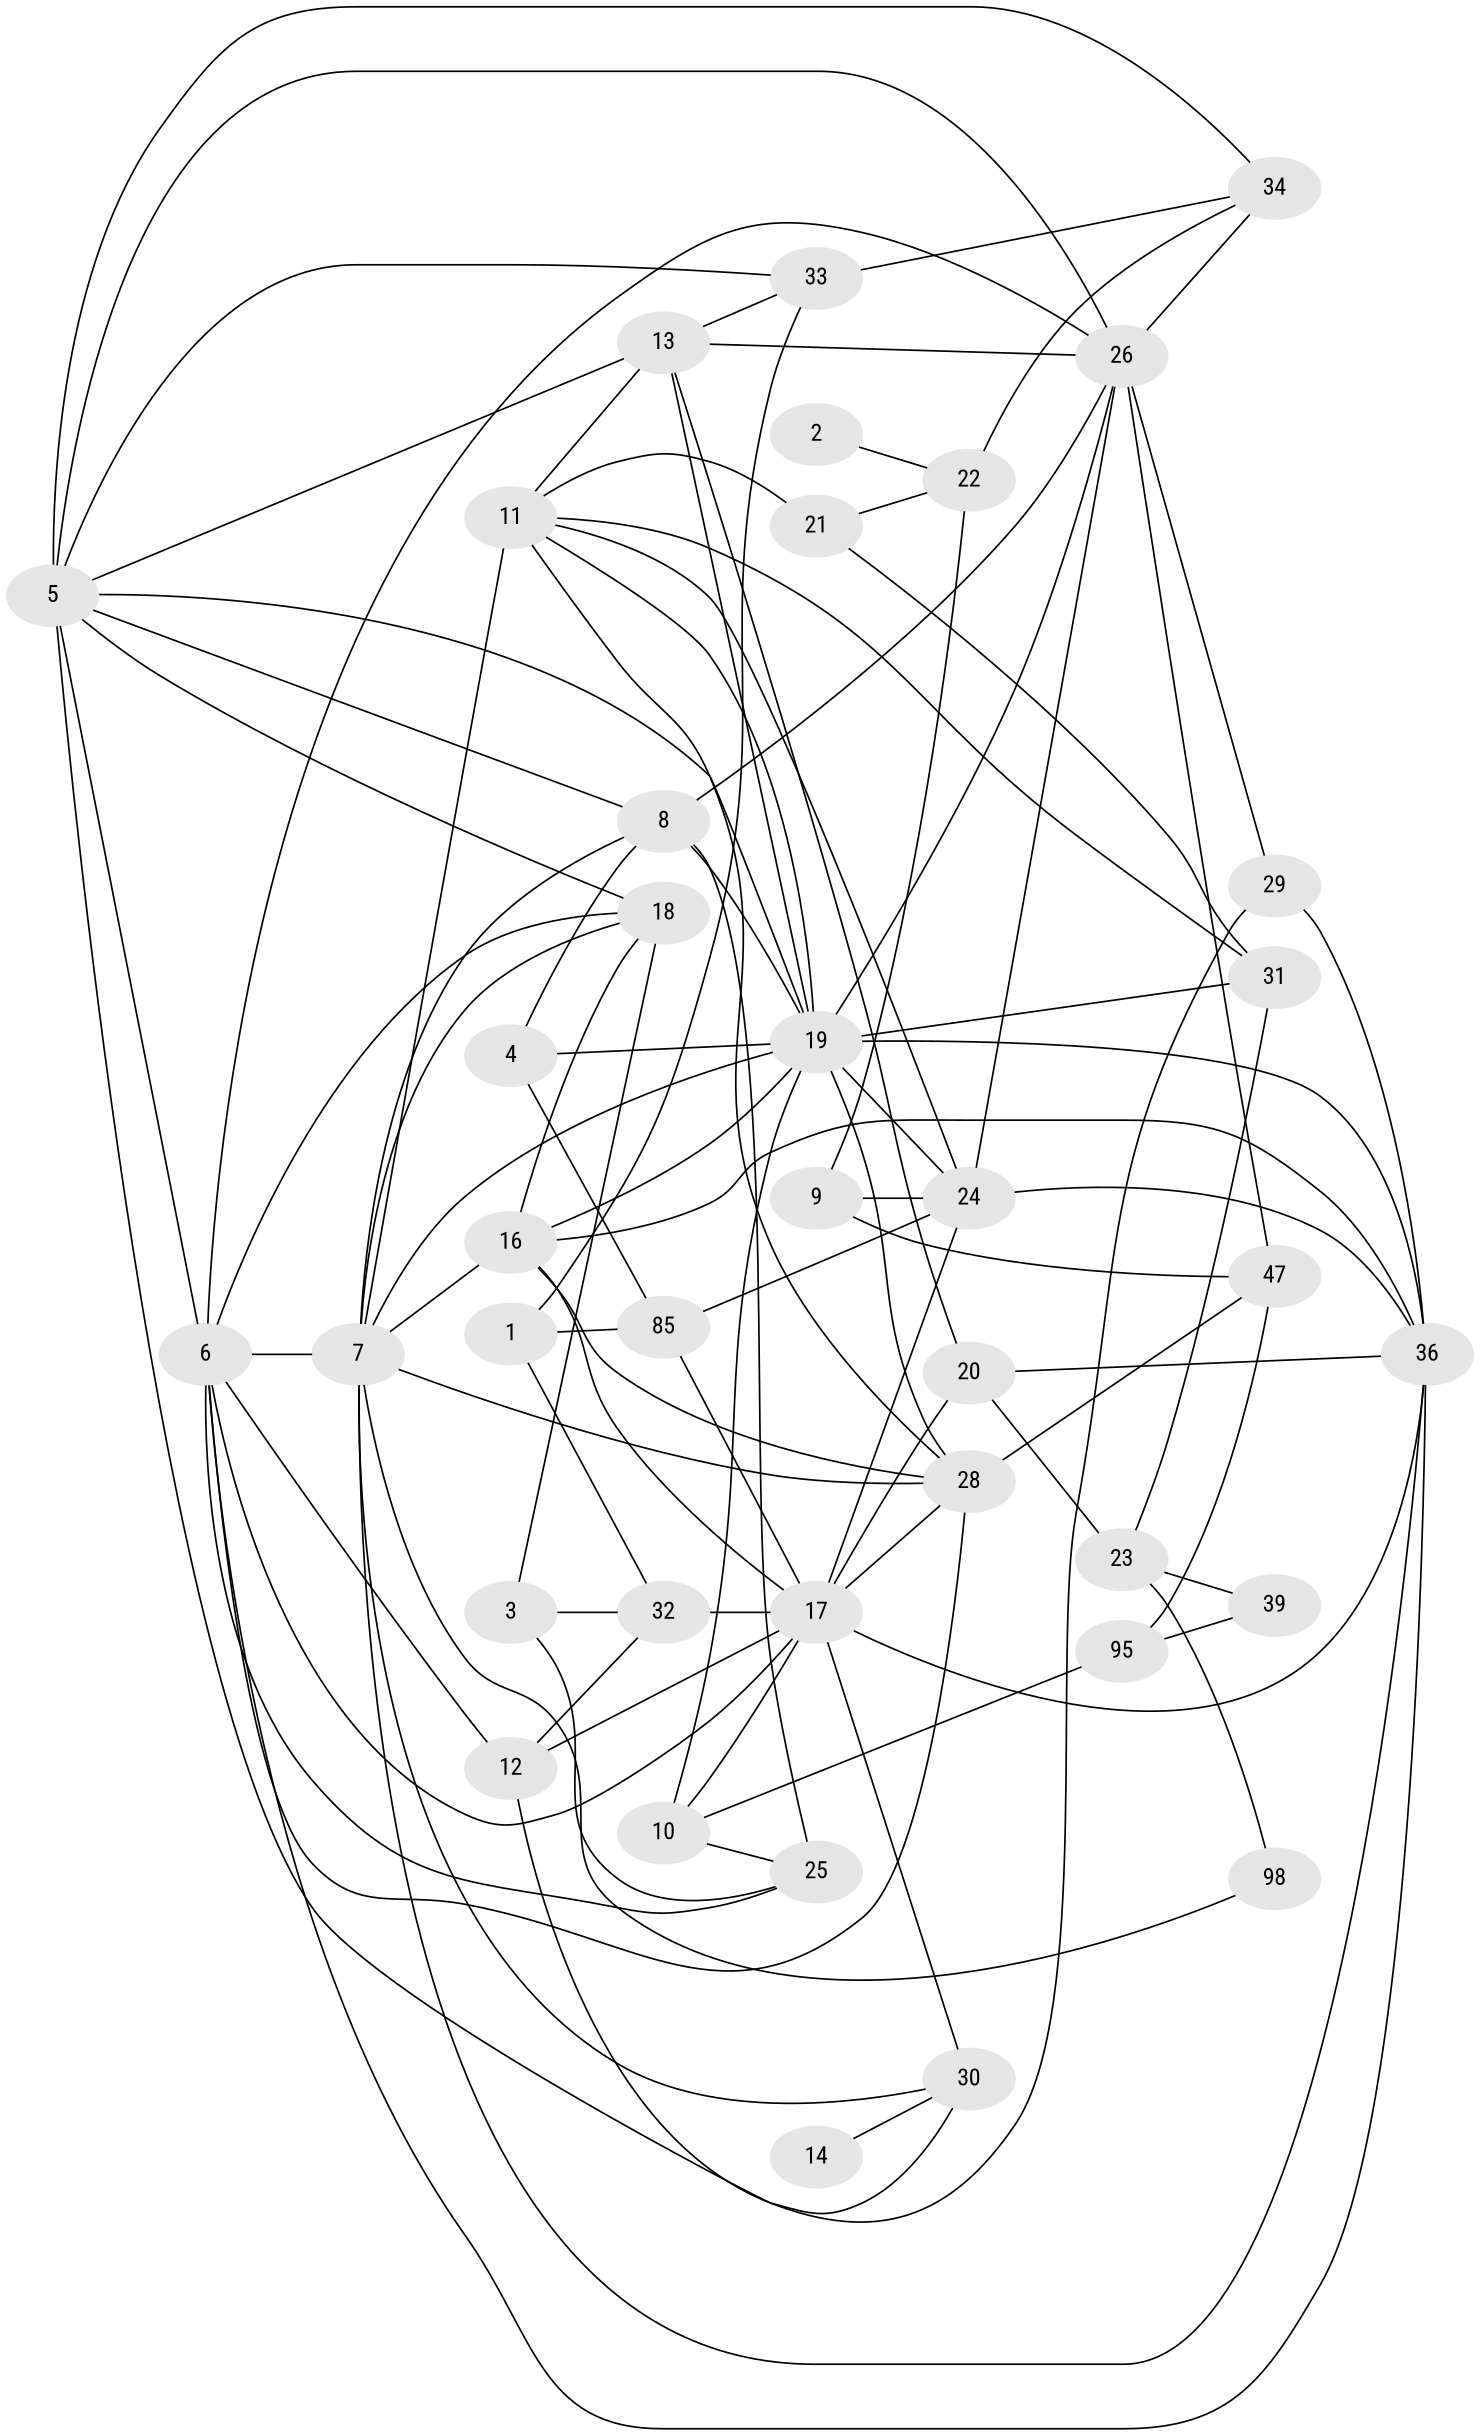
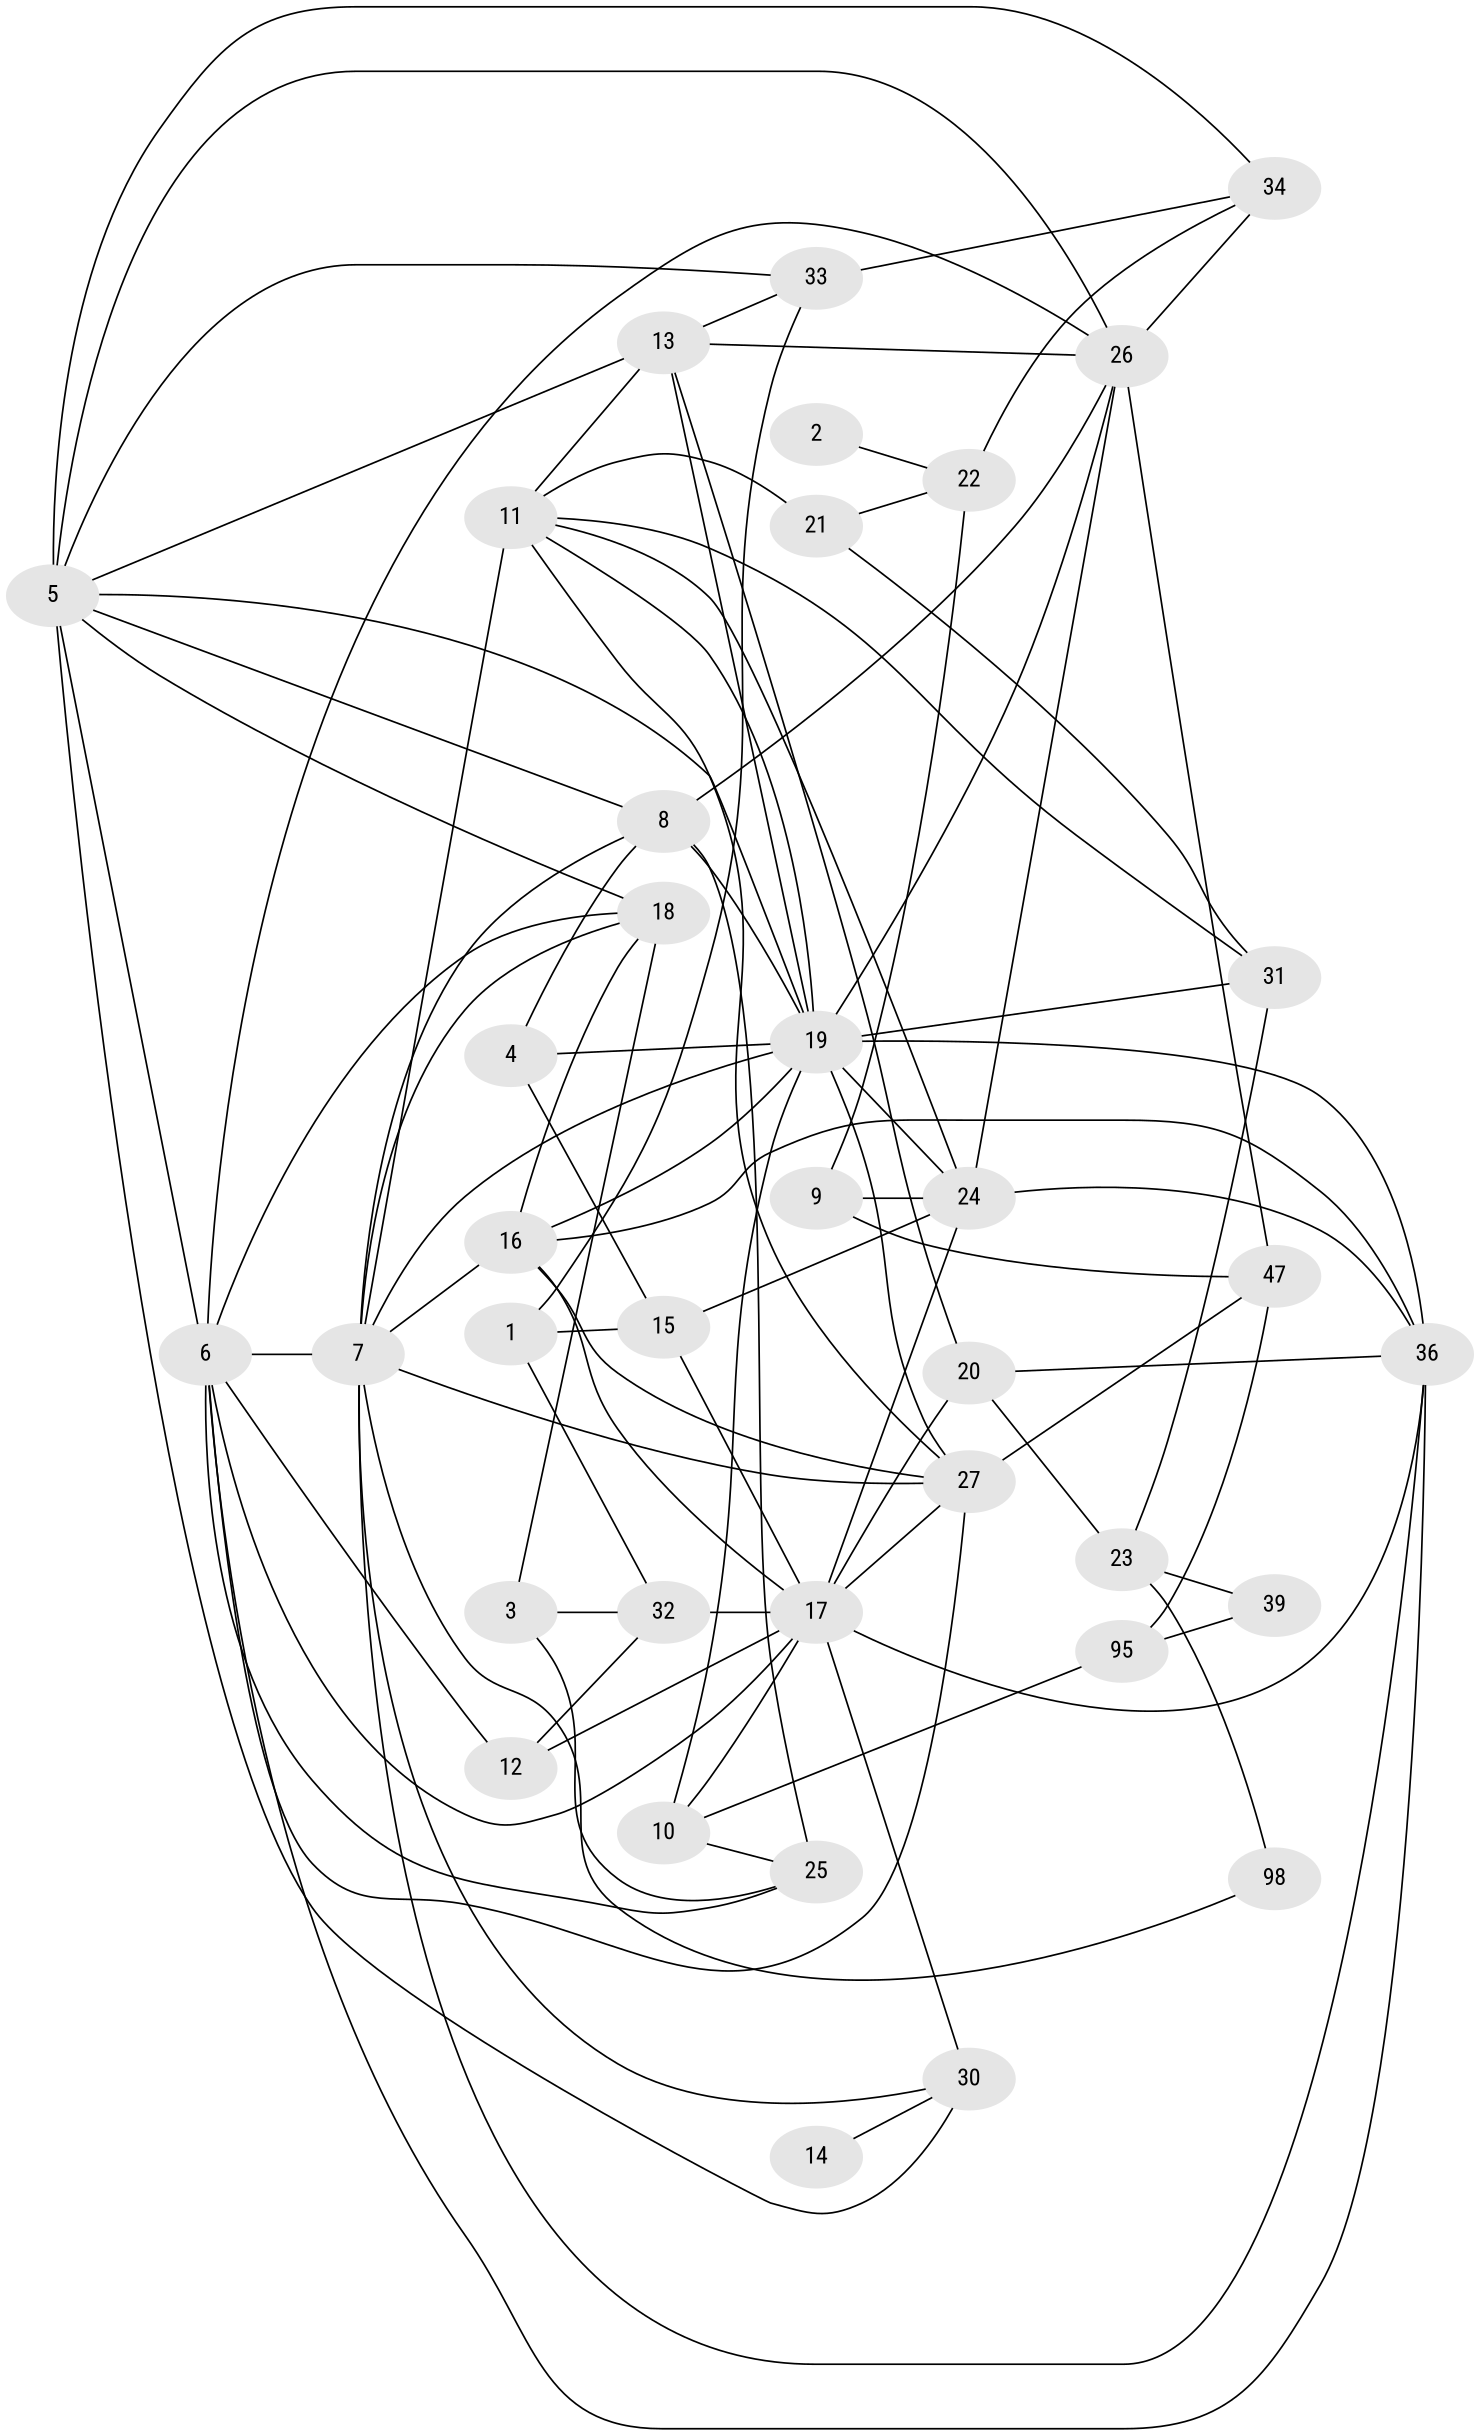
node "29": removed
node "85": label "85" -> "15"
node "28": label "28" -> "27"
